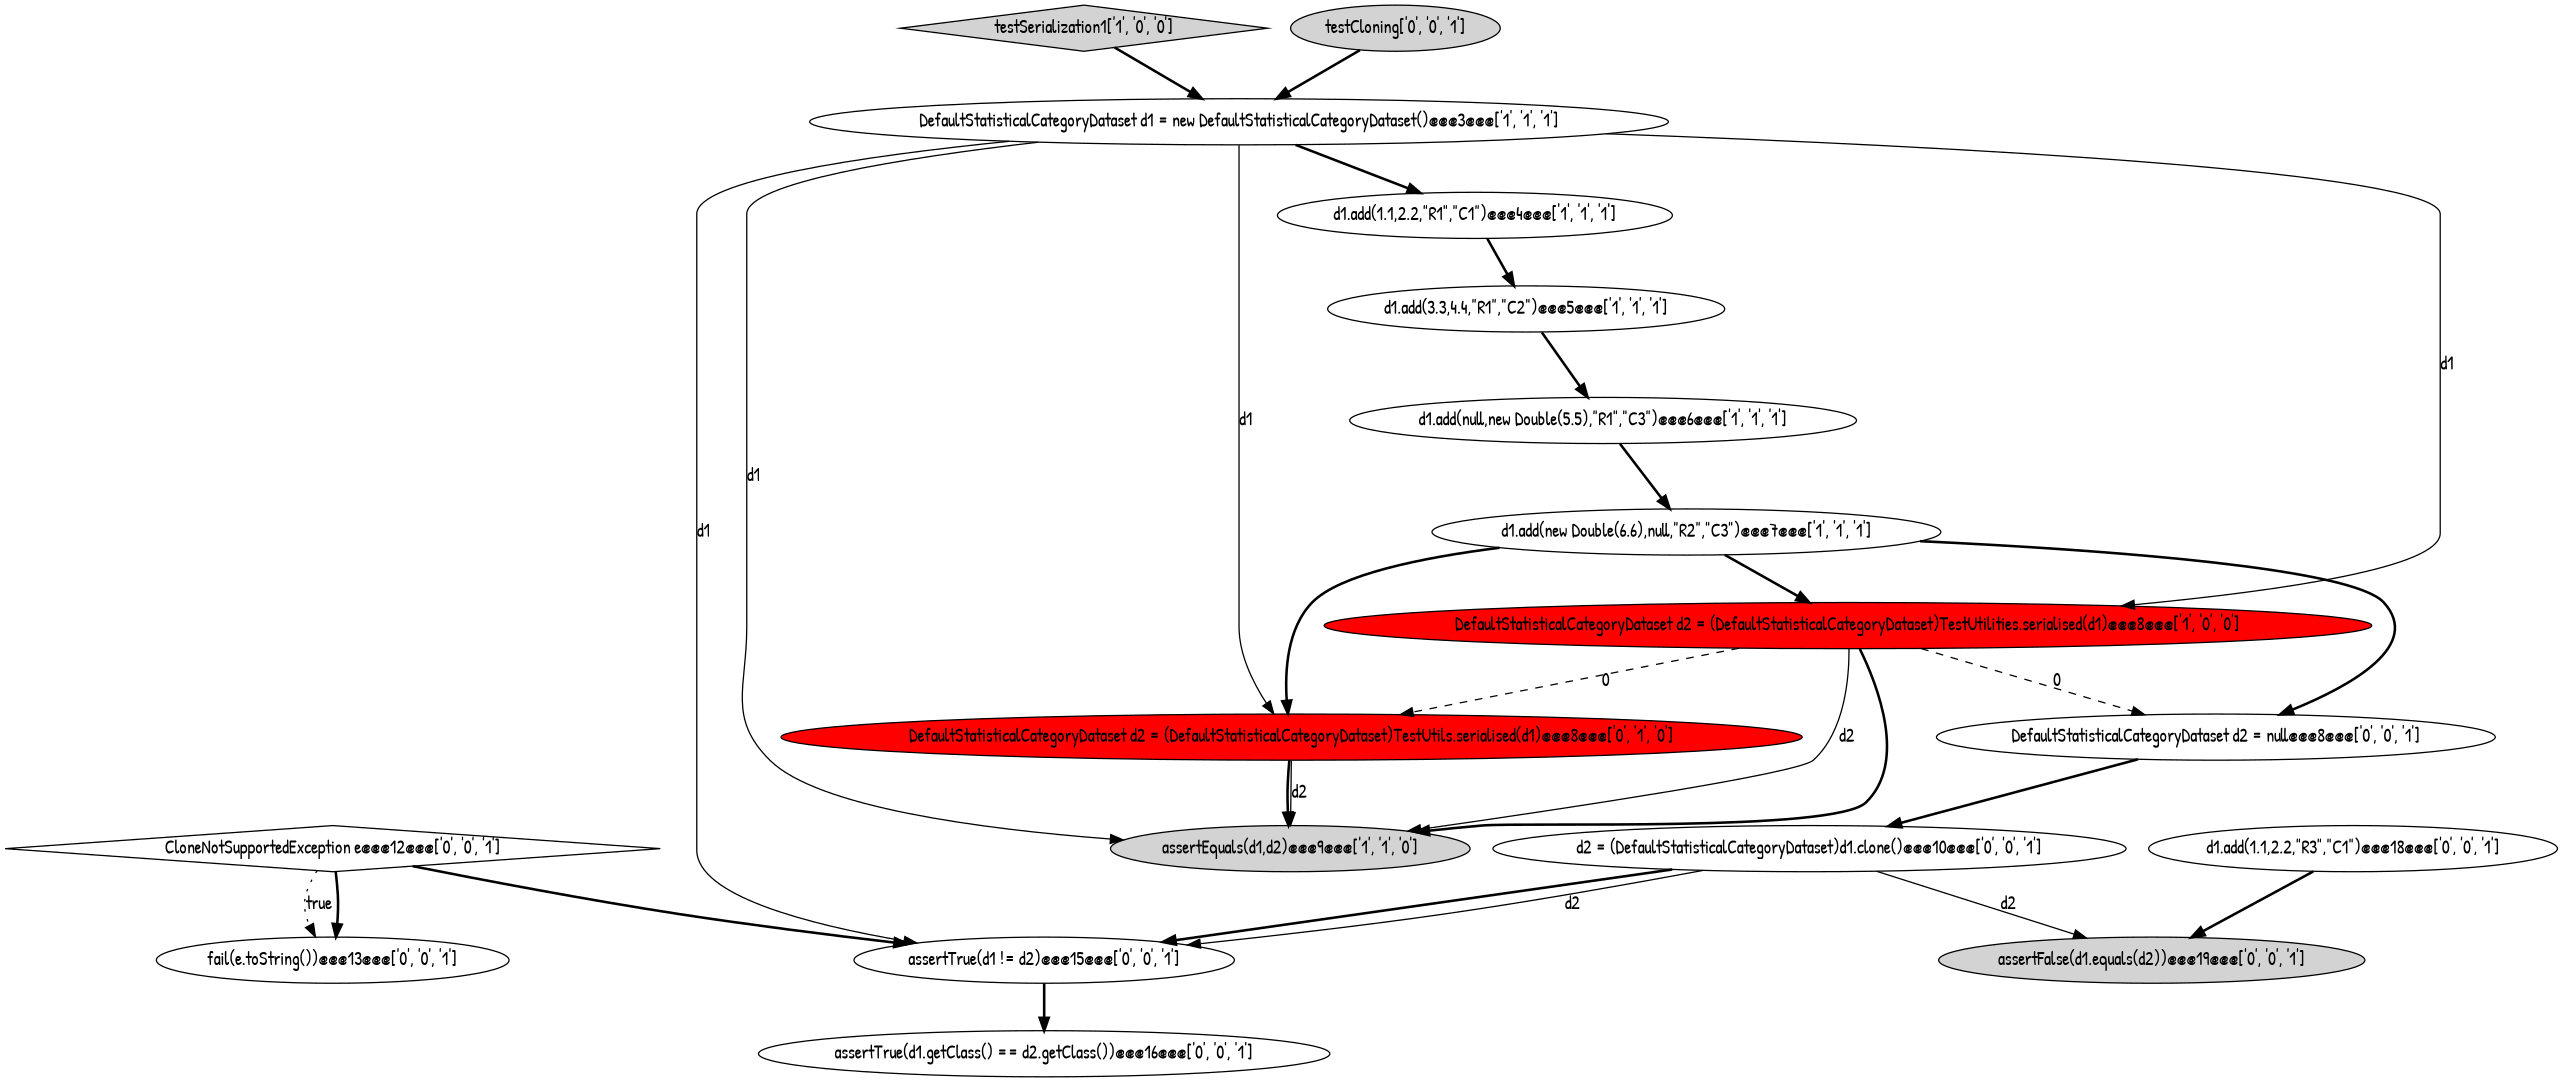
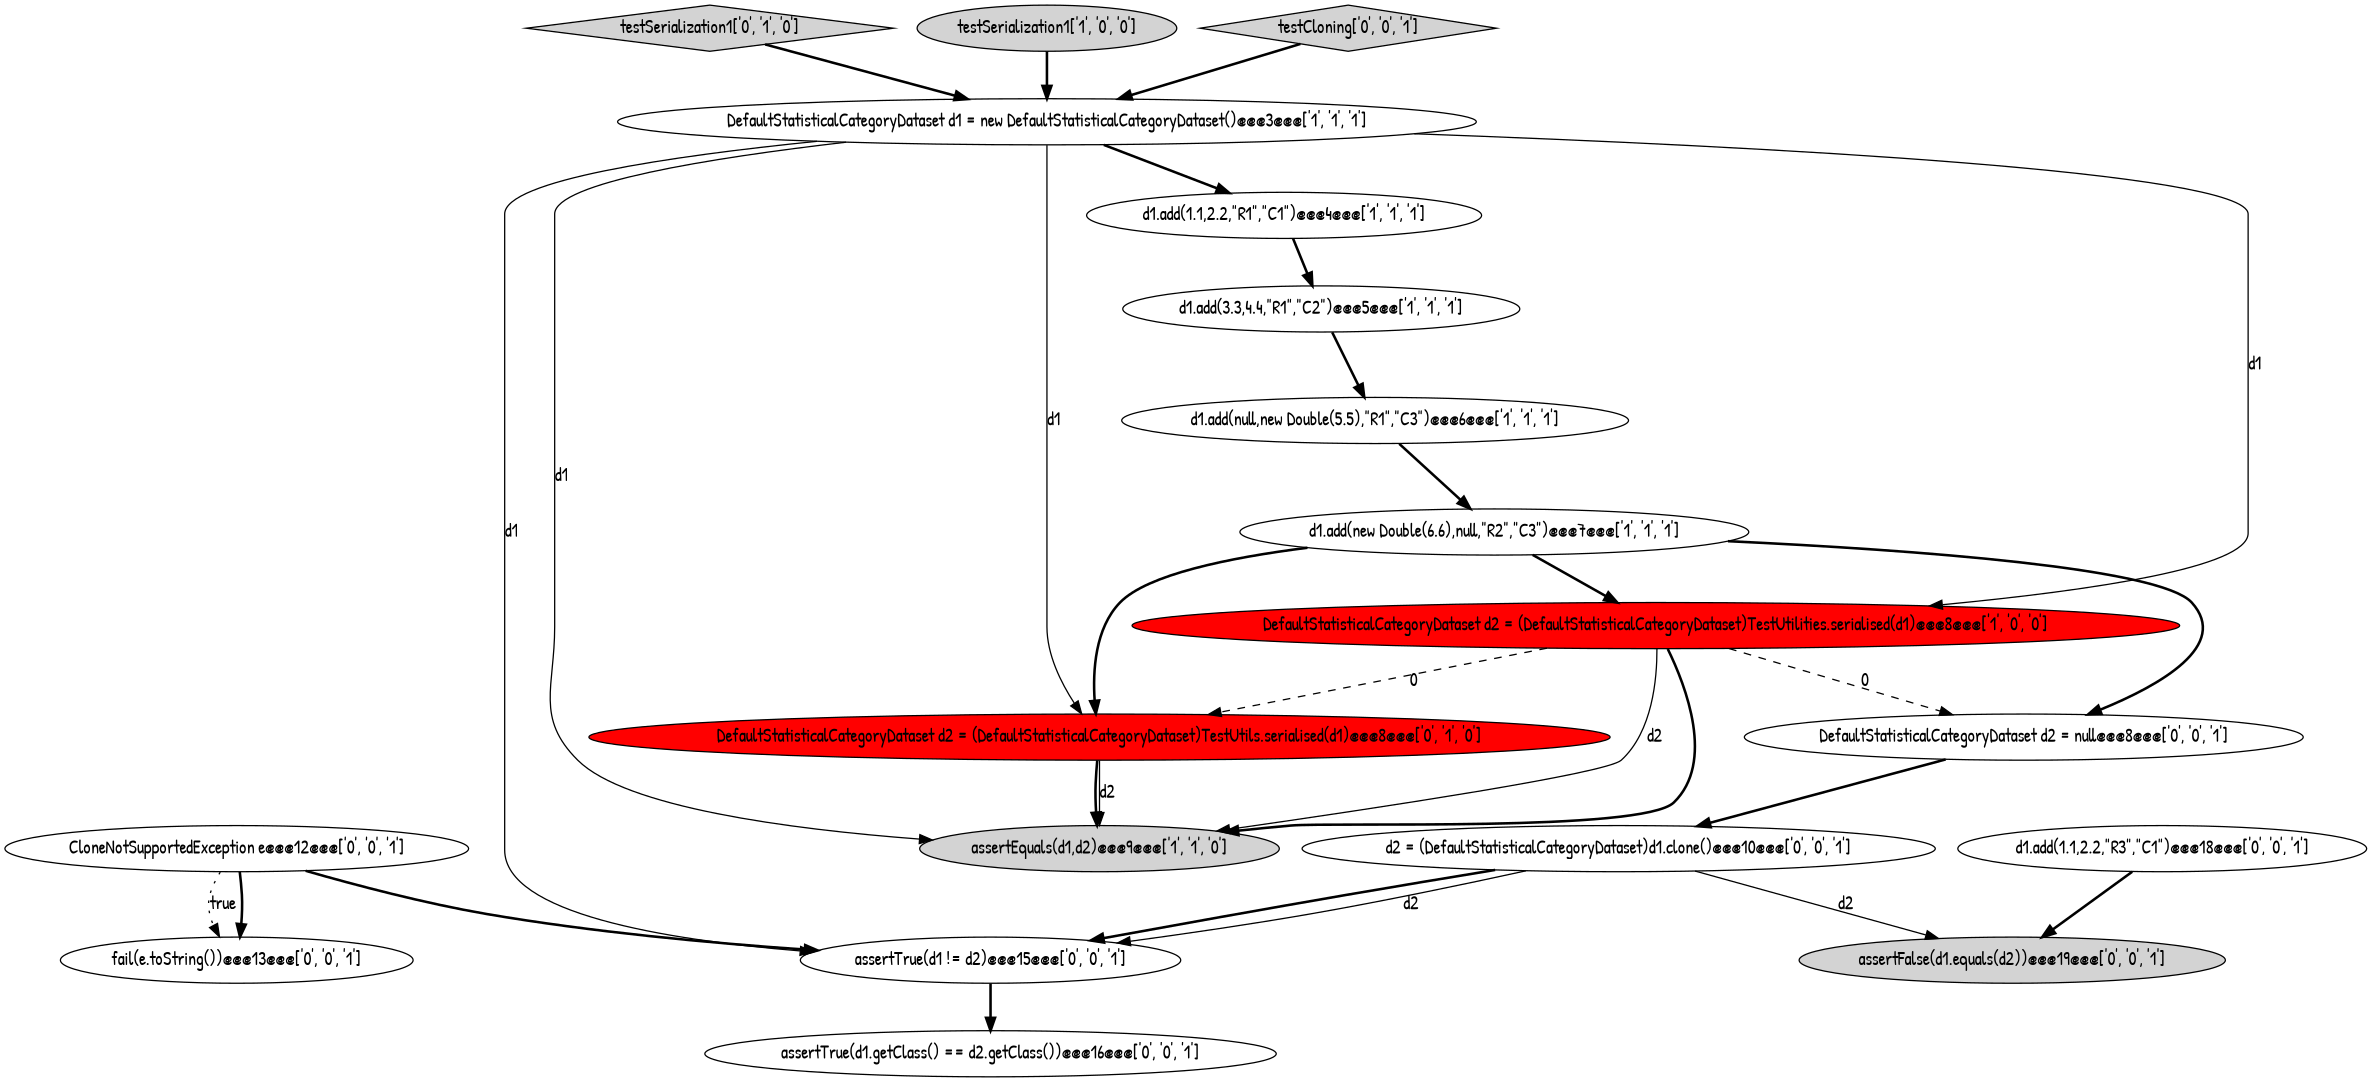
node "testSerialization1['0', '1', '0']": added
node "testSerialization1['1', '0', '0']": shape diamond -> ellipse
node "testCloning['0', '0', '1']": shape ellipse -> diamond
node "CloneNotSupportedException e@@@12@@@['0', '0', '1']": shape diamond -> ellipse
